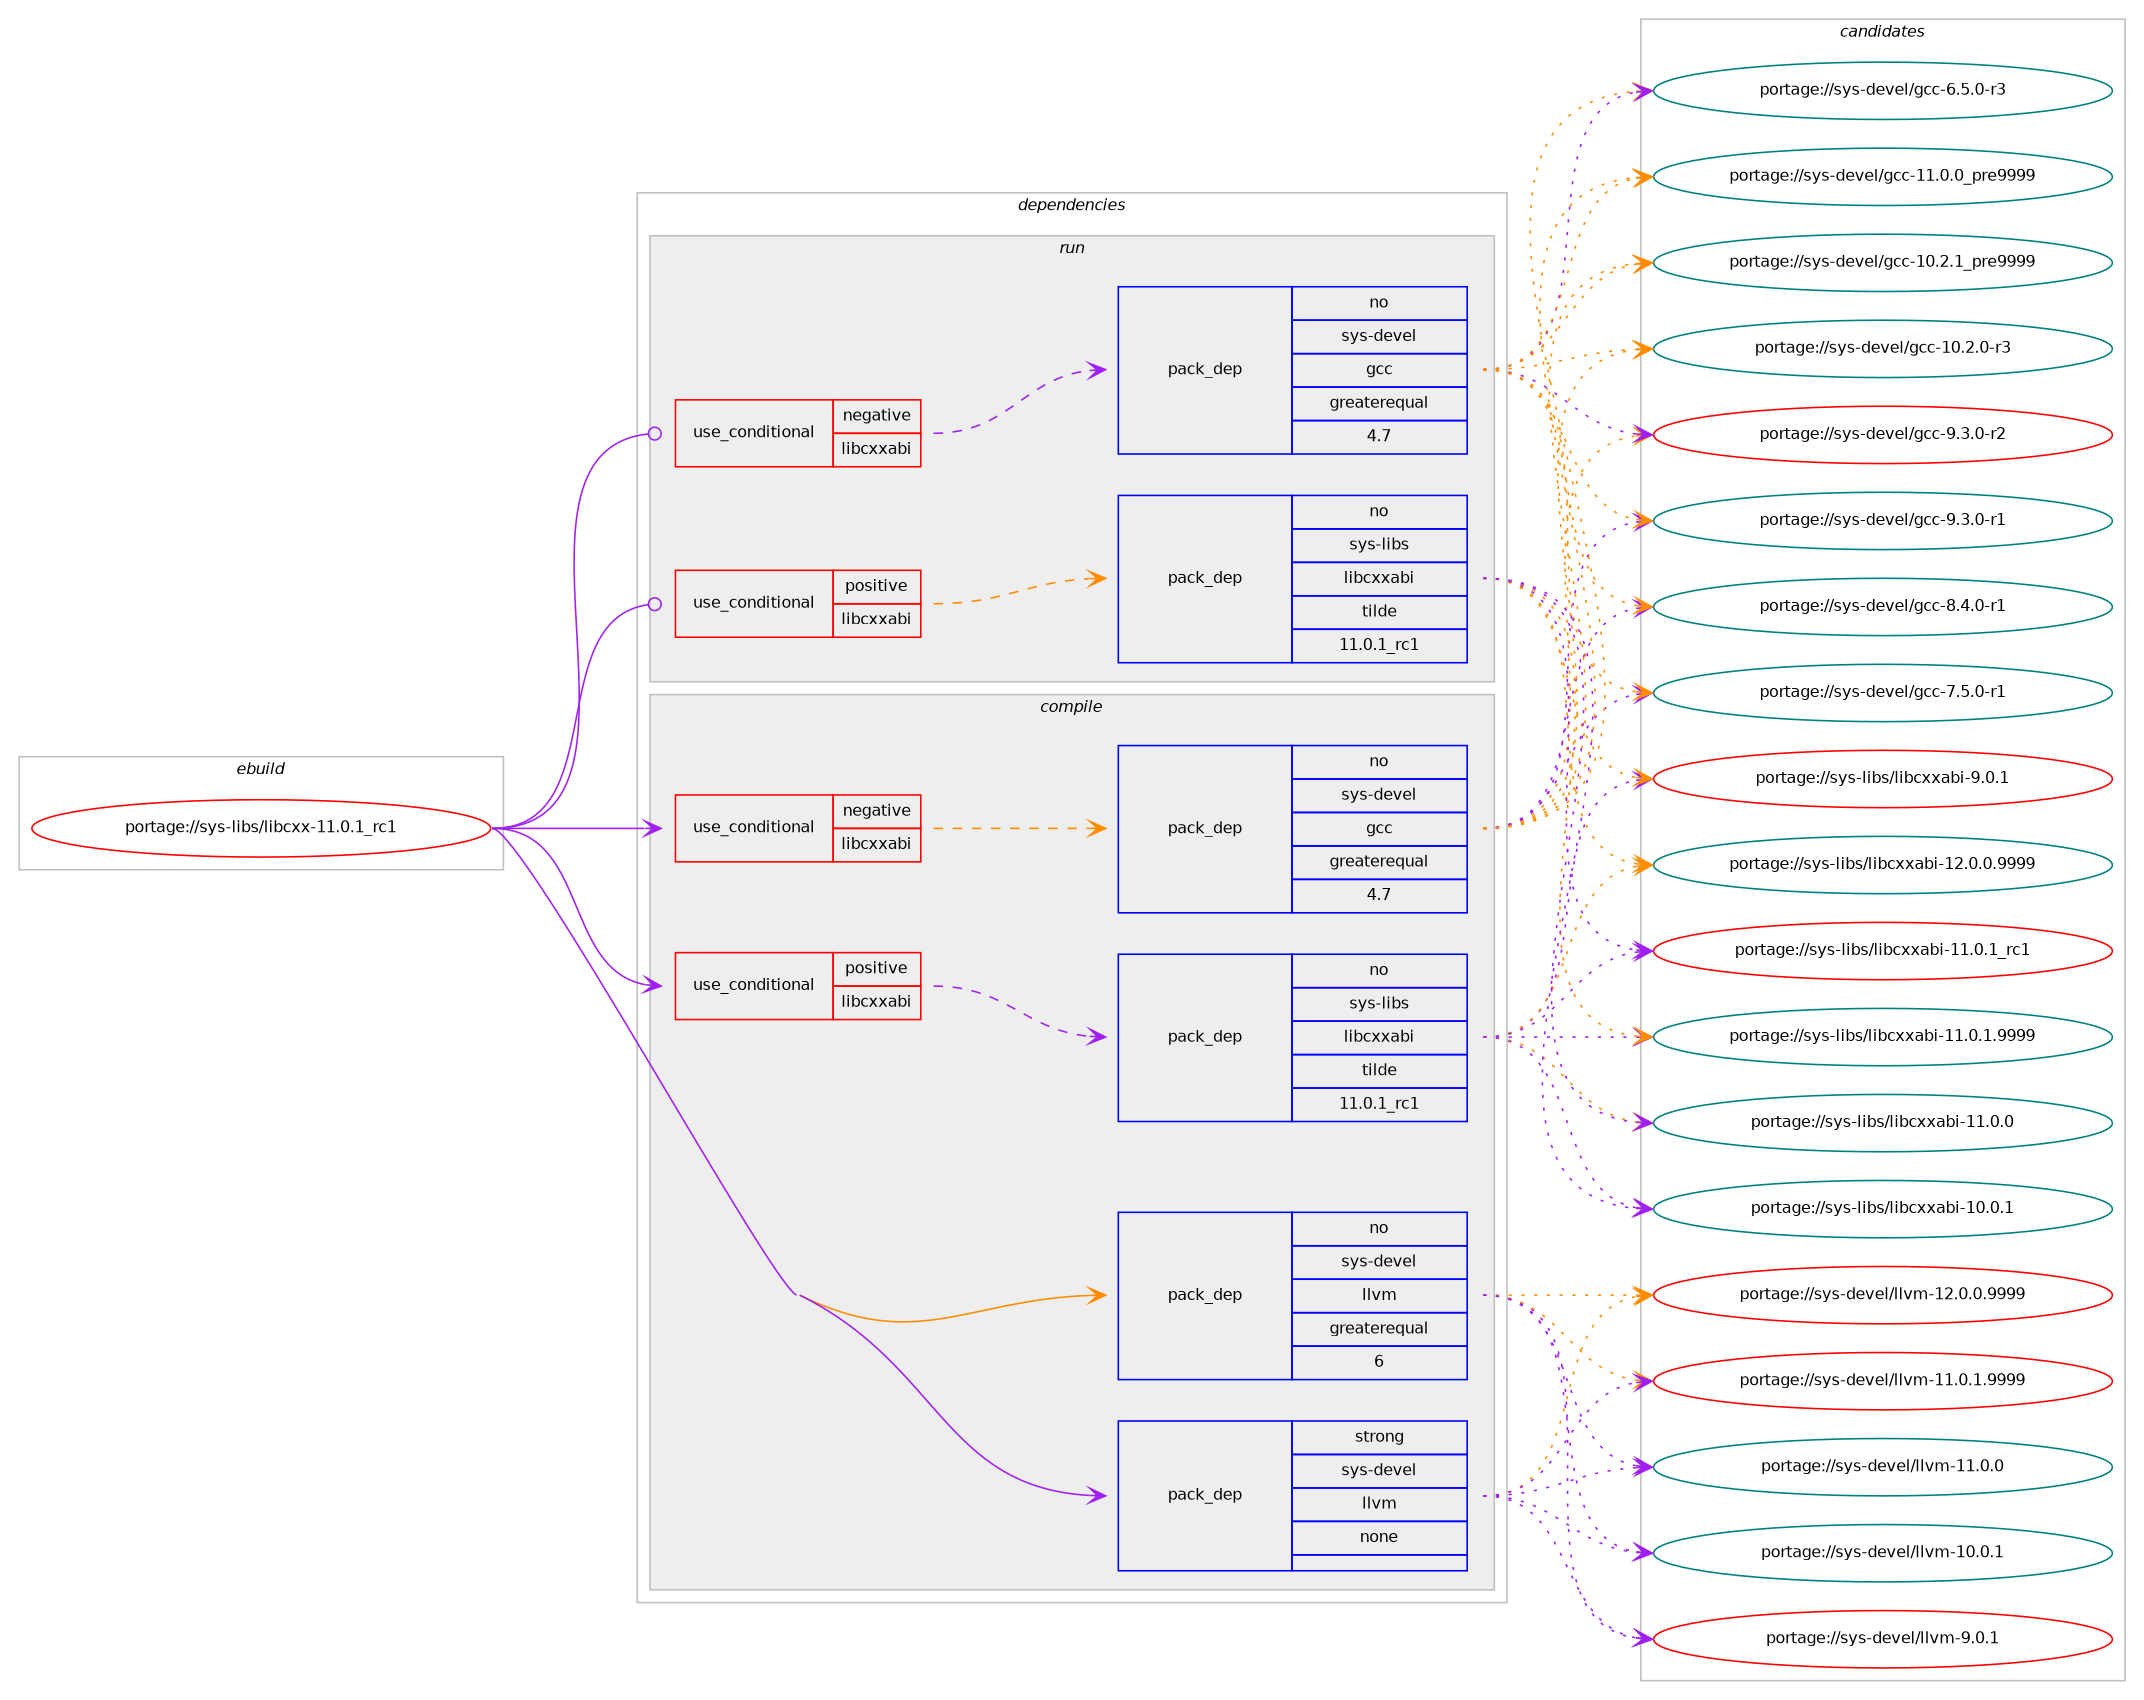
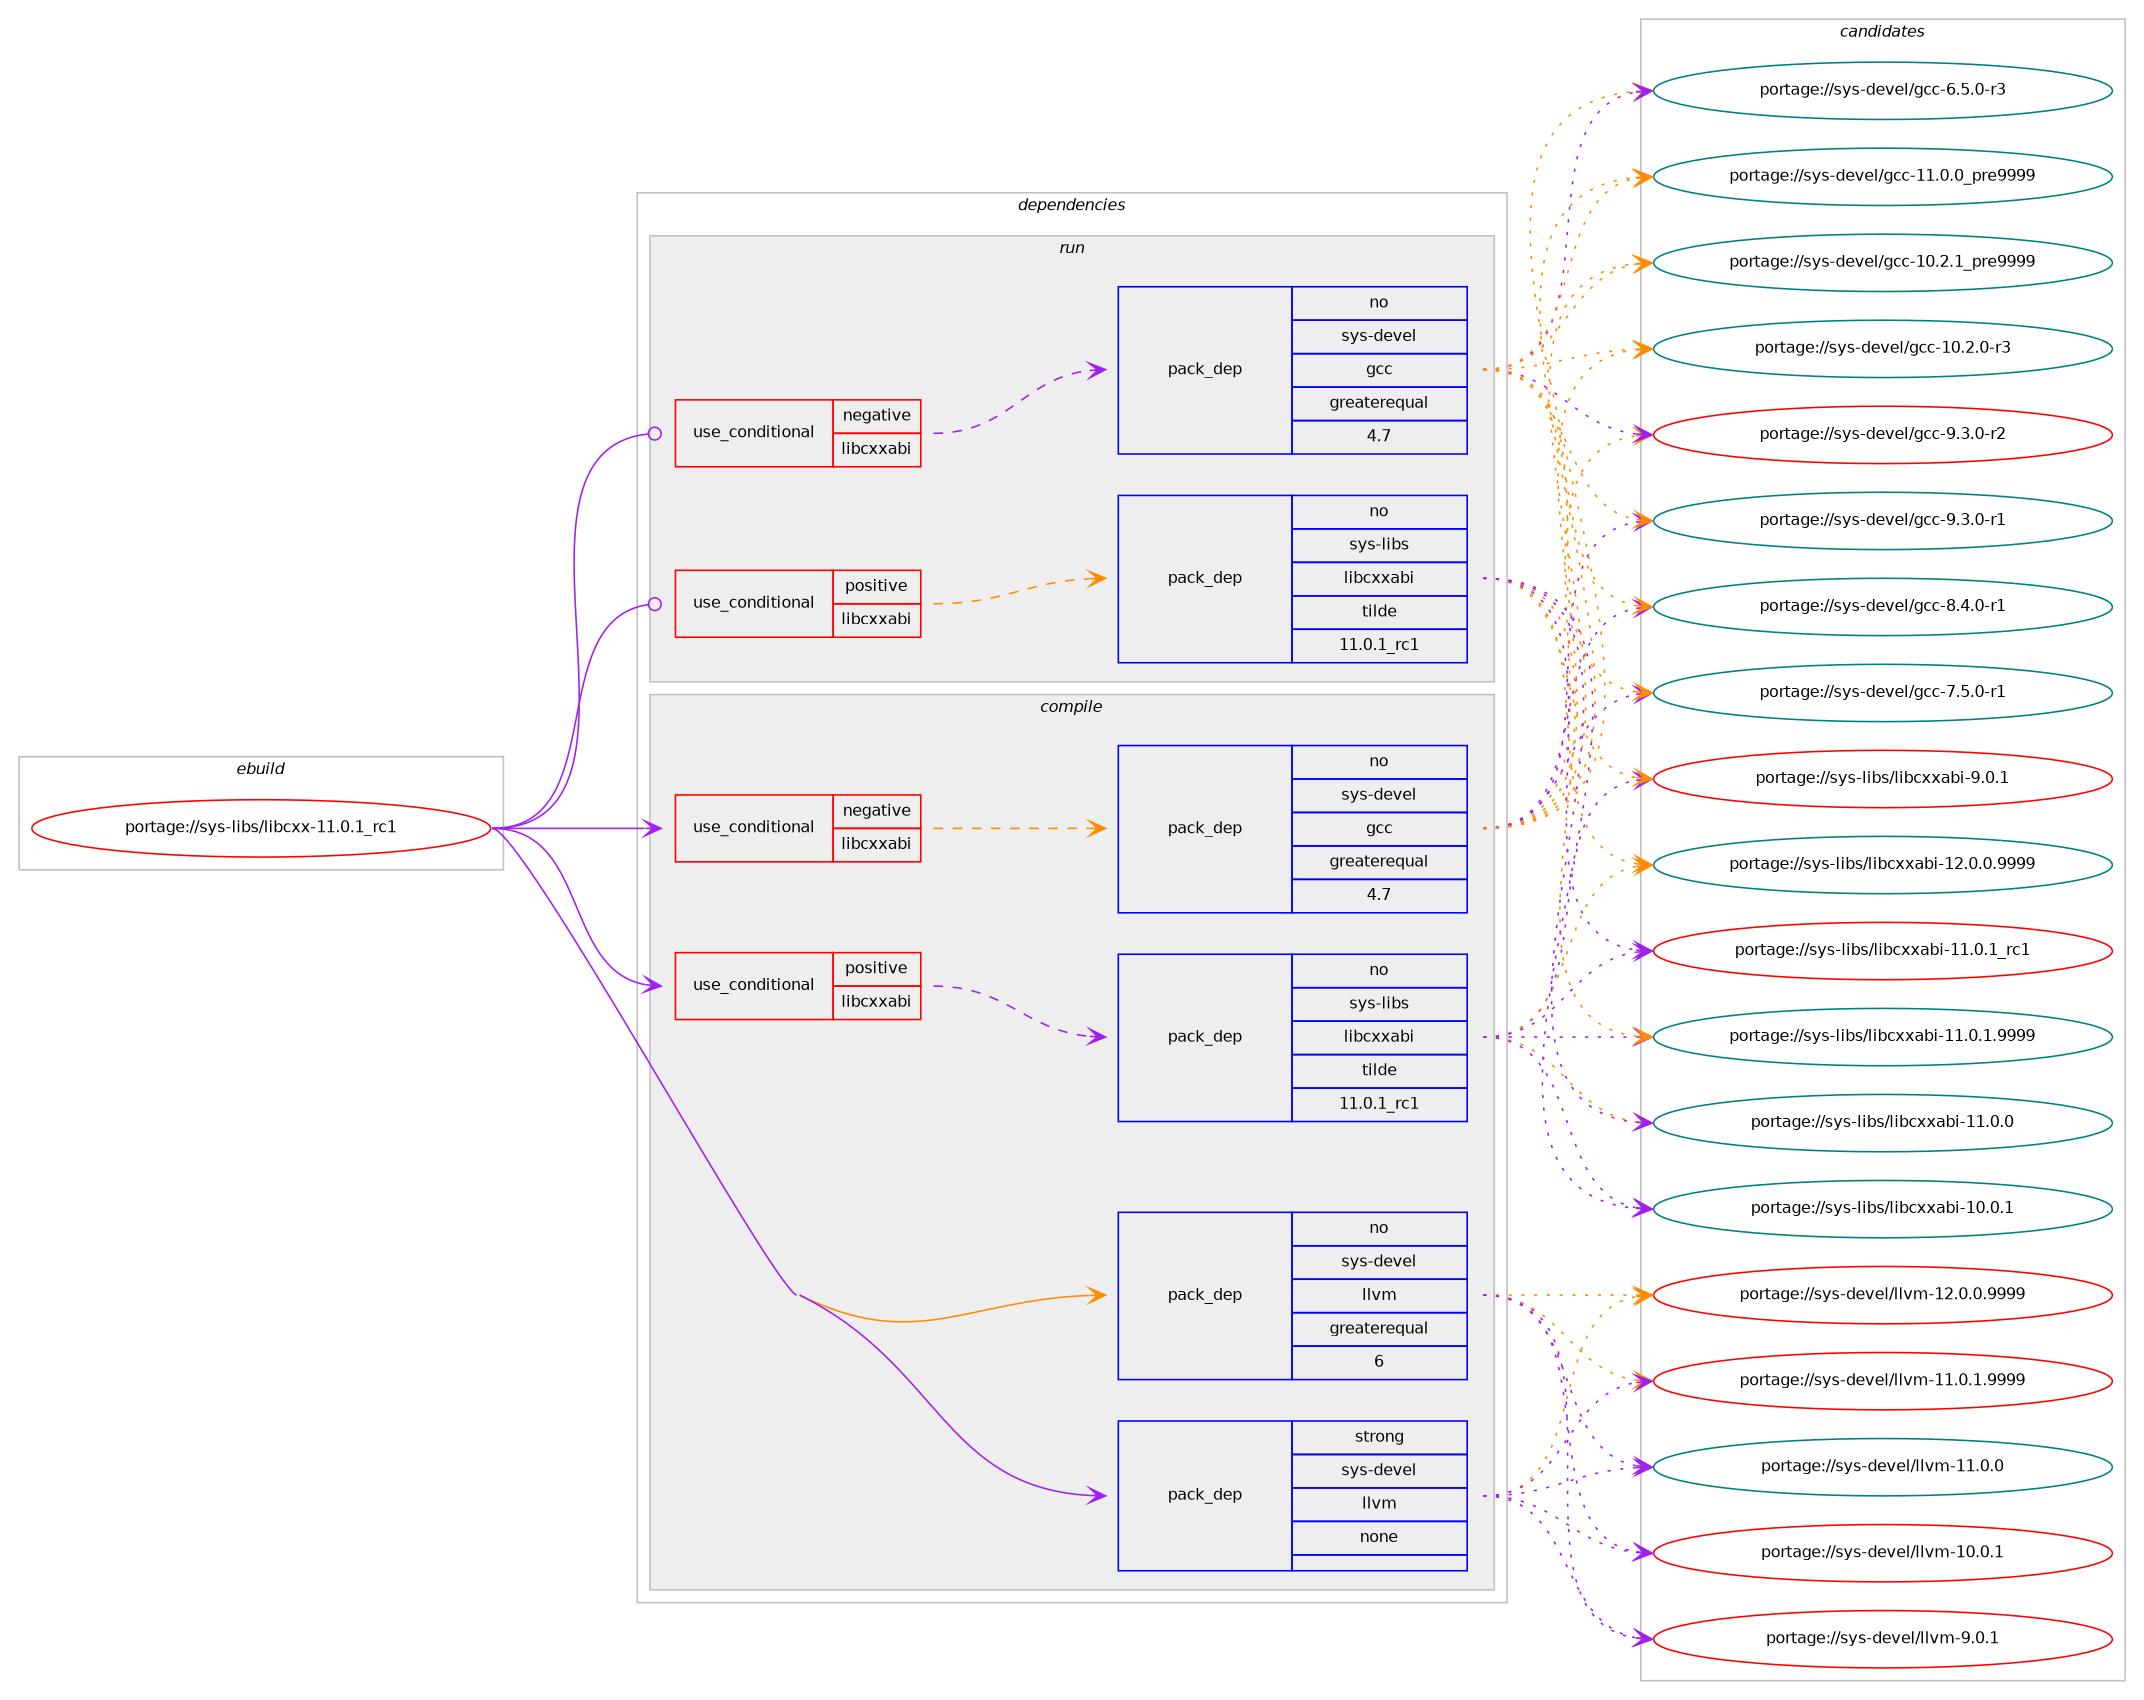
node "portage://sys-devel/llvm-10.0.1": color teal -> red
